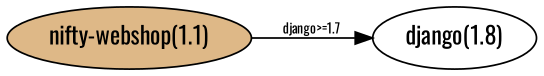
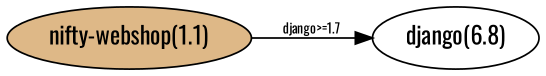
node "django(1.8)": label "django(1.8)" -> "django(6.8)"
